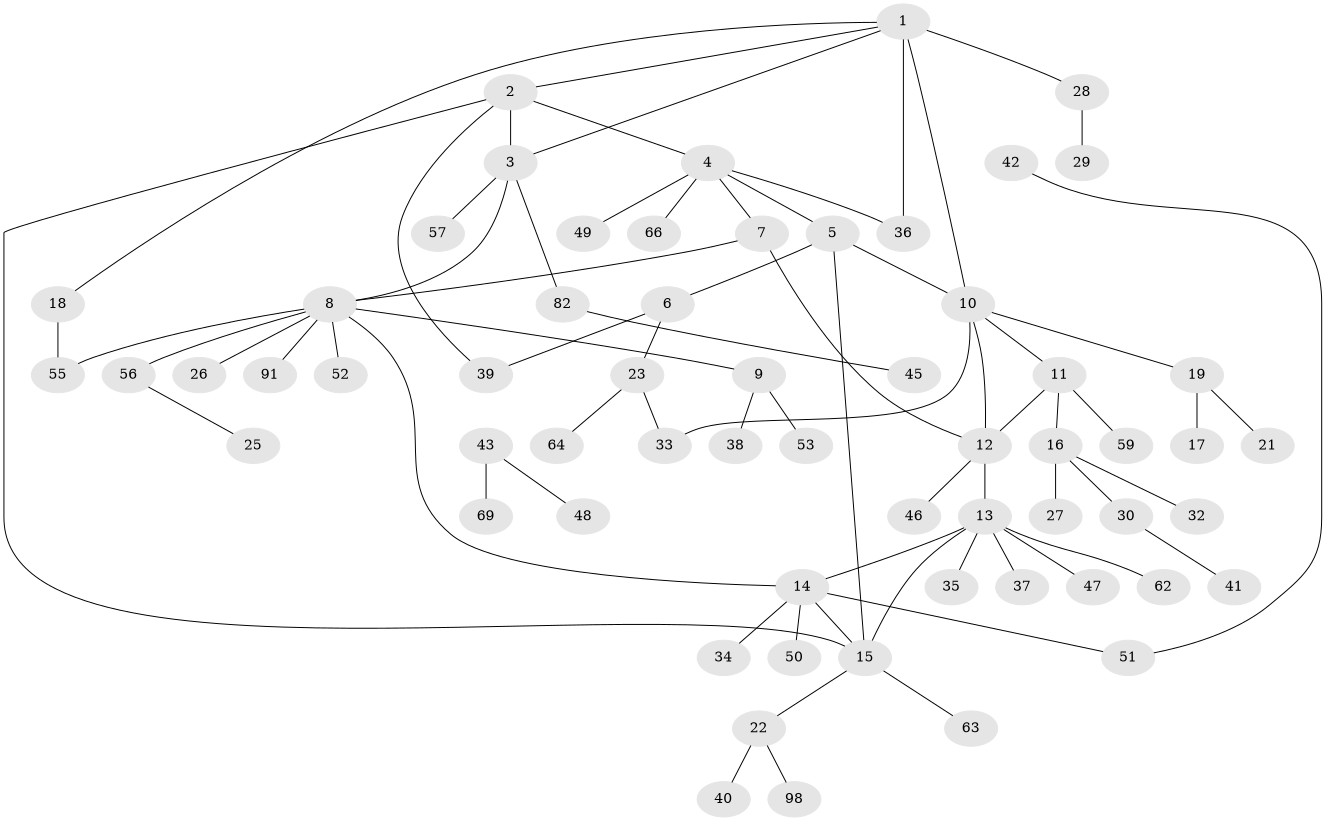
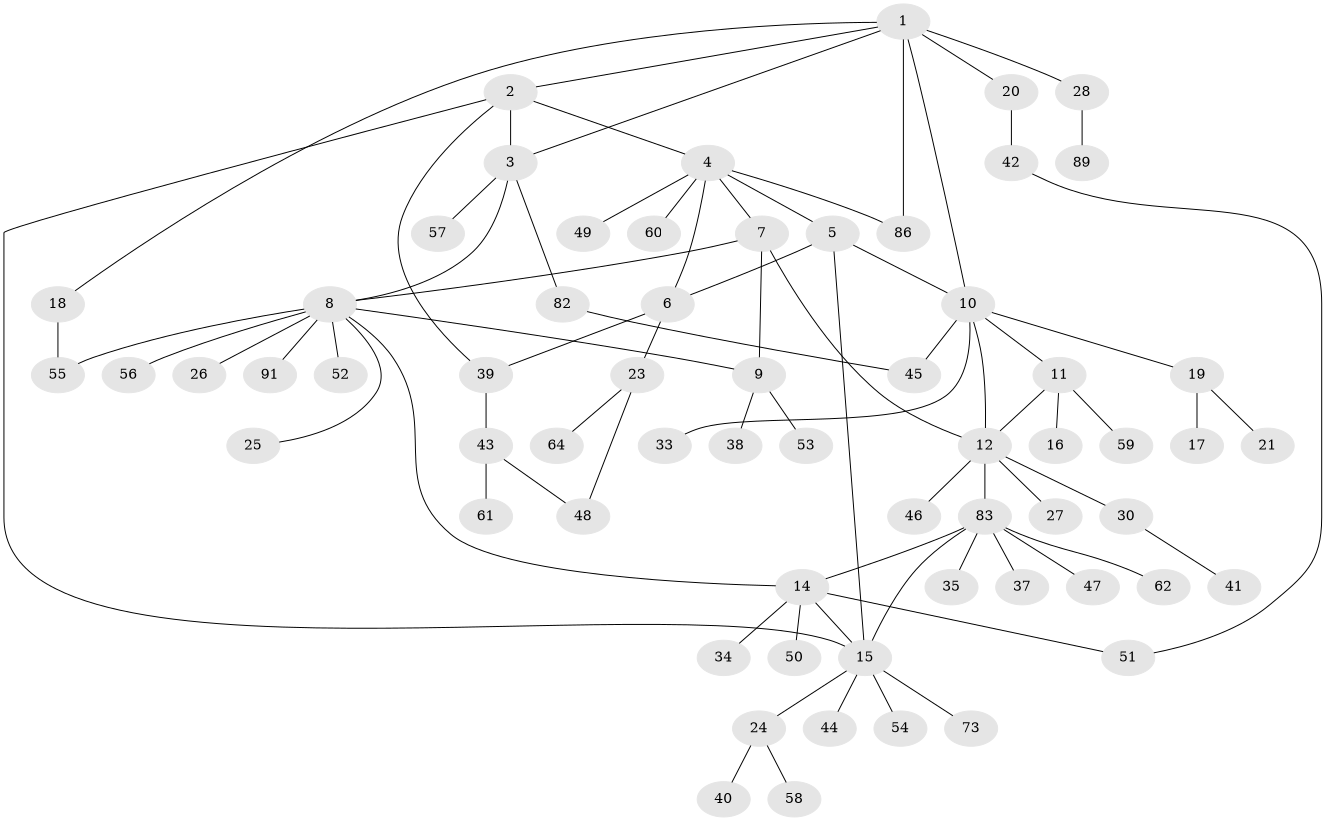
node "20": added
node "29": label "29" -> "89"
node "66": label "66" -> "60"
node "36": label "36" -> "86"
edge "4" -- "6": added
edge "7" -- "9": added
edge "10" -- "45": added
edge "56" -- "25": now "8" -- "25"
edge "39" -- "43": added
edge "23" -- "33": now "23" -- "48"
edge "16" -- "27": now "12" -- "27"
edge "16" -- "30": now "12" -- "30"
node "69": label "69" -> "61"
node "13": label "13" -> "83"
node "32": removed
node "22": label "22" -> "24"
node "44": added
node "54": added
node "63": label "63" -> "73"
node "98": label "98" -> "58"
